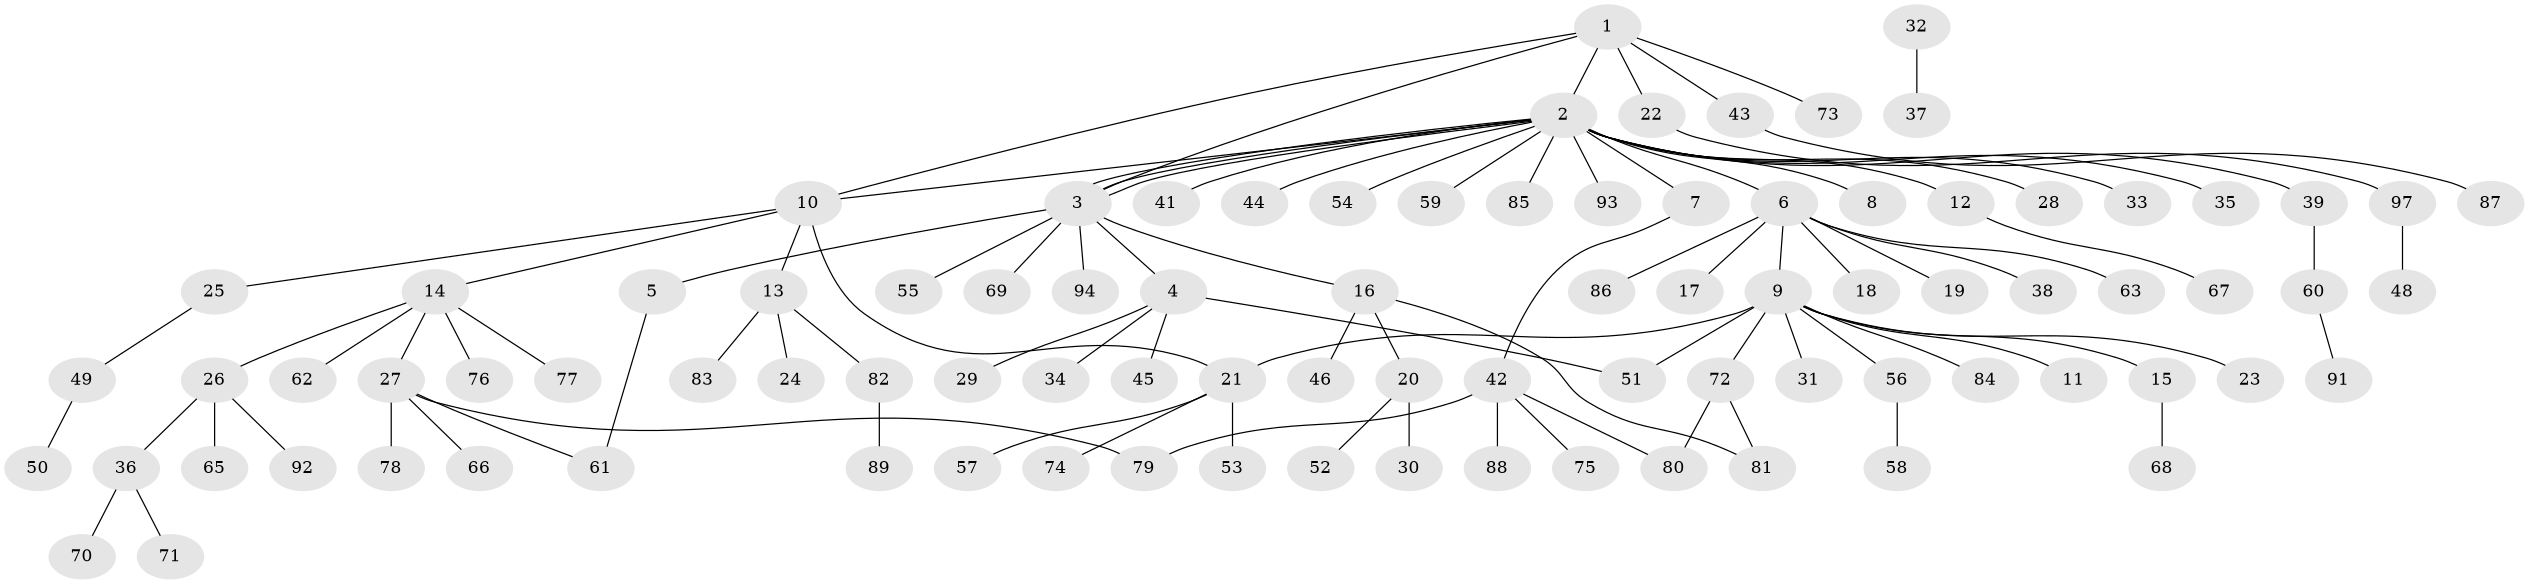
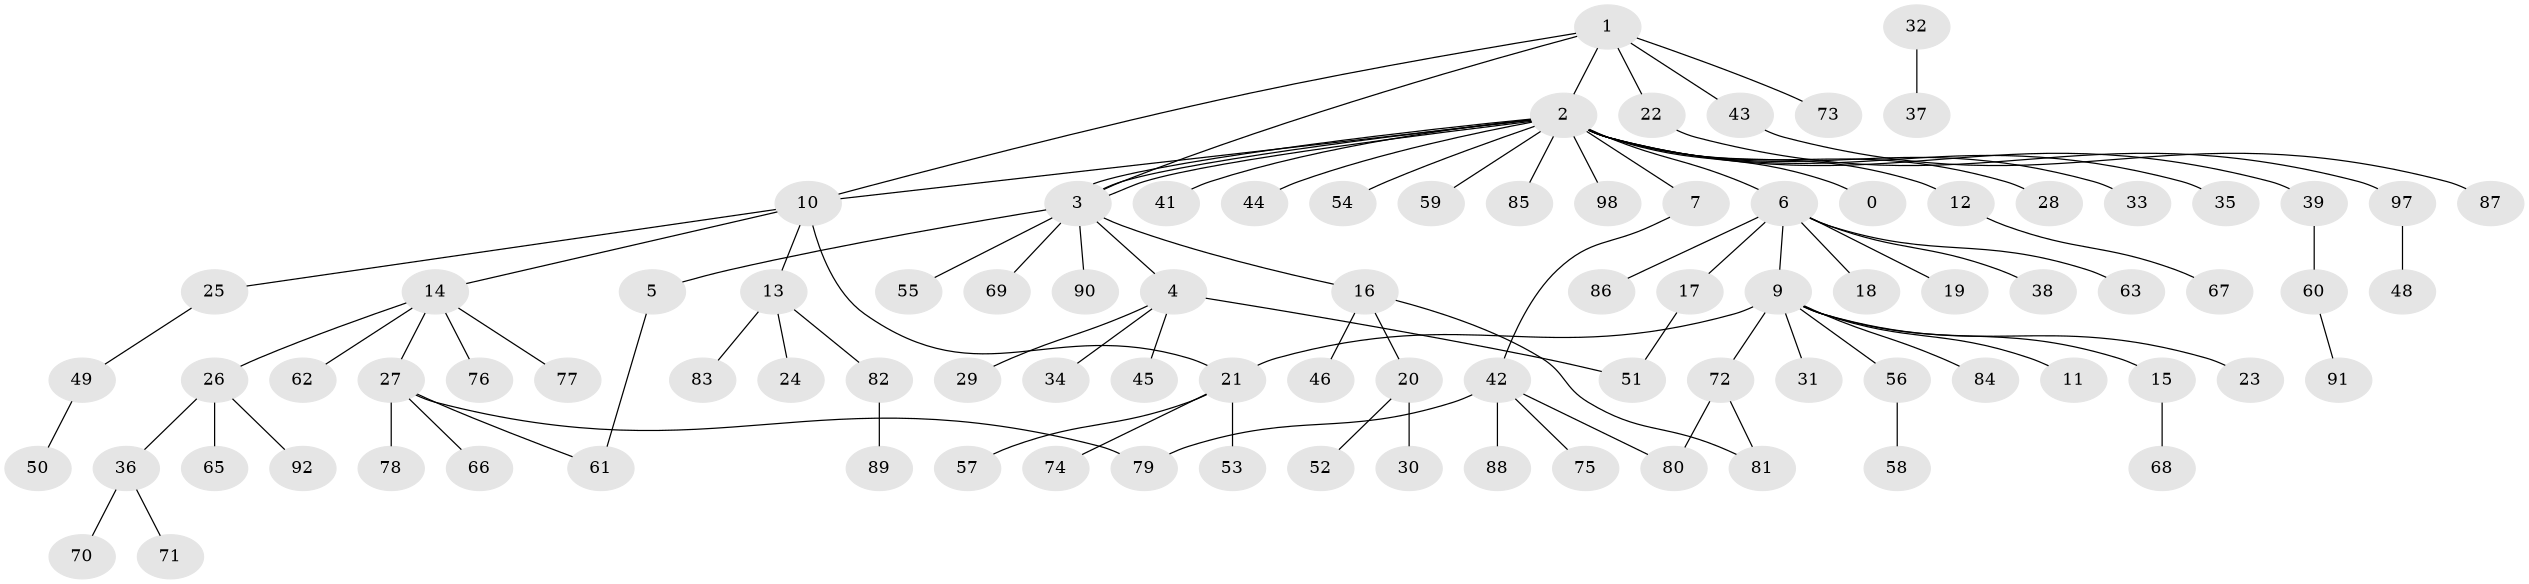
node "93": label "93" -> "98"
node "8": label "8" -> "0"
node "94": label "94" -> "90"
edge "9" -- "51": now "17" -- "51"
